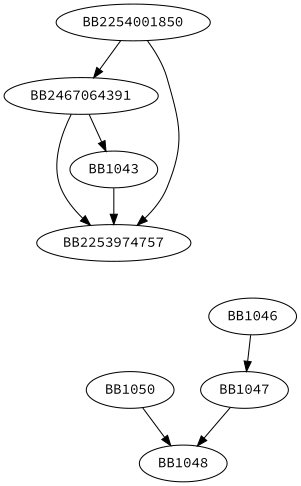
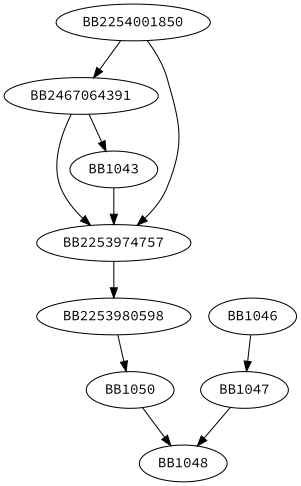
node "BB2253980598": added
